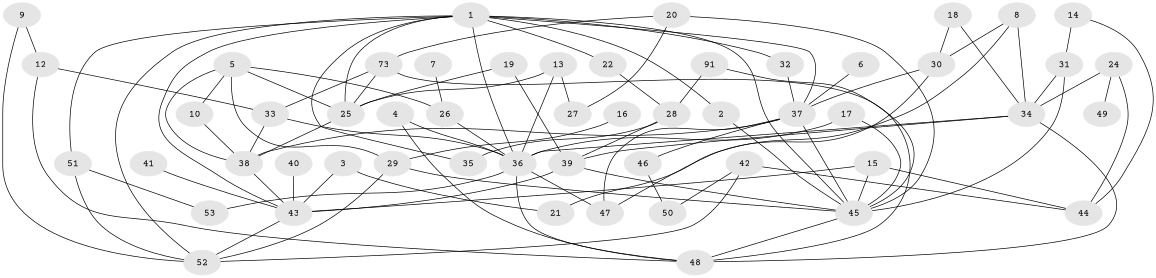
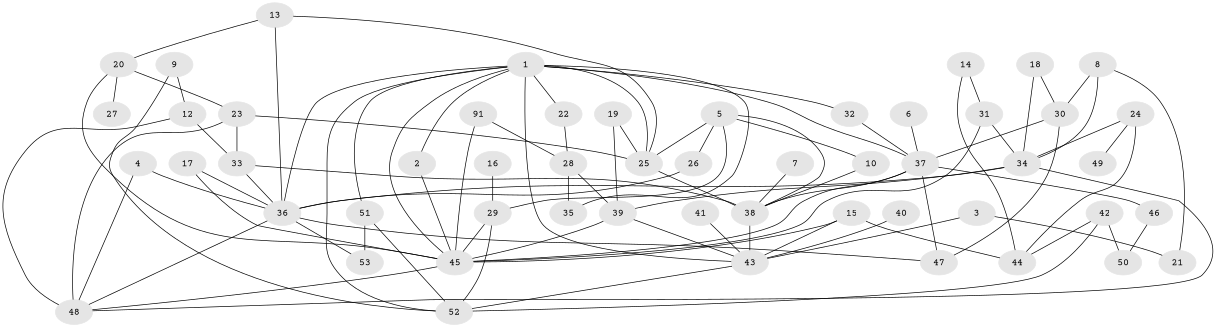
node "73": label "73" -> "23"
edge "13" -- "27": now "13" -- "20"
edge "7" -- "26": now "7" -- "38"
